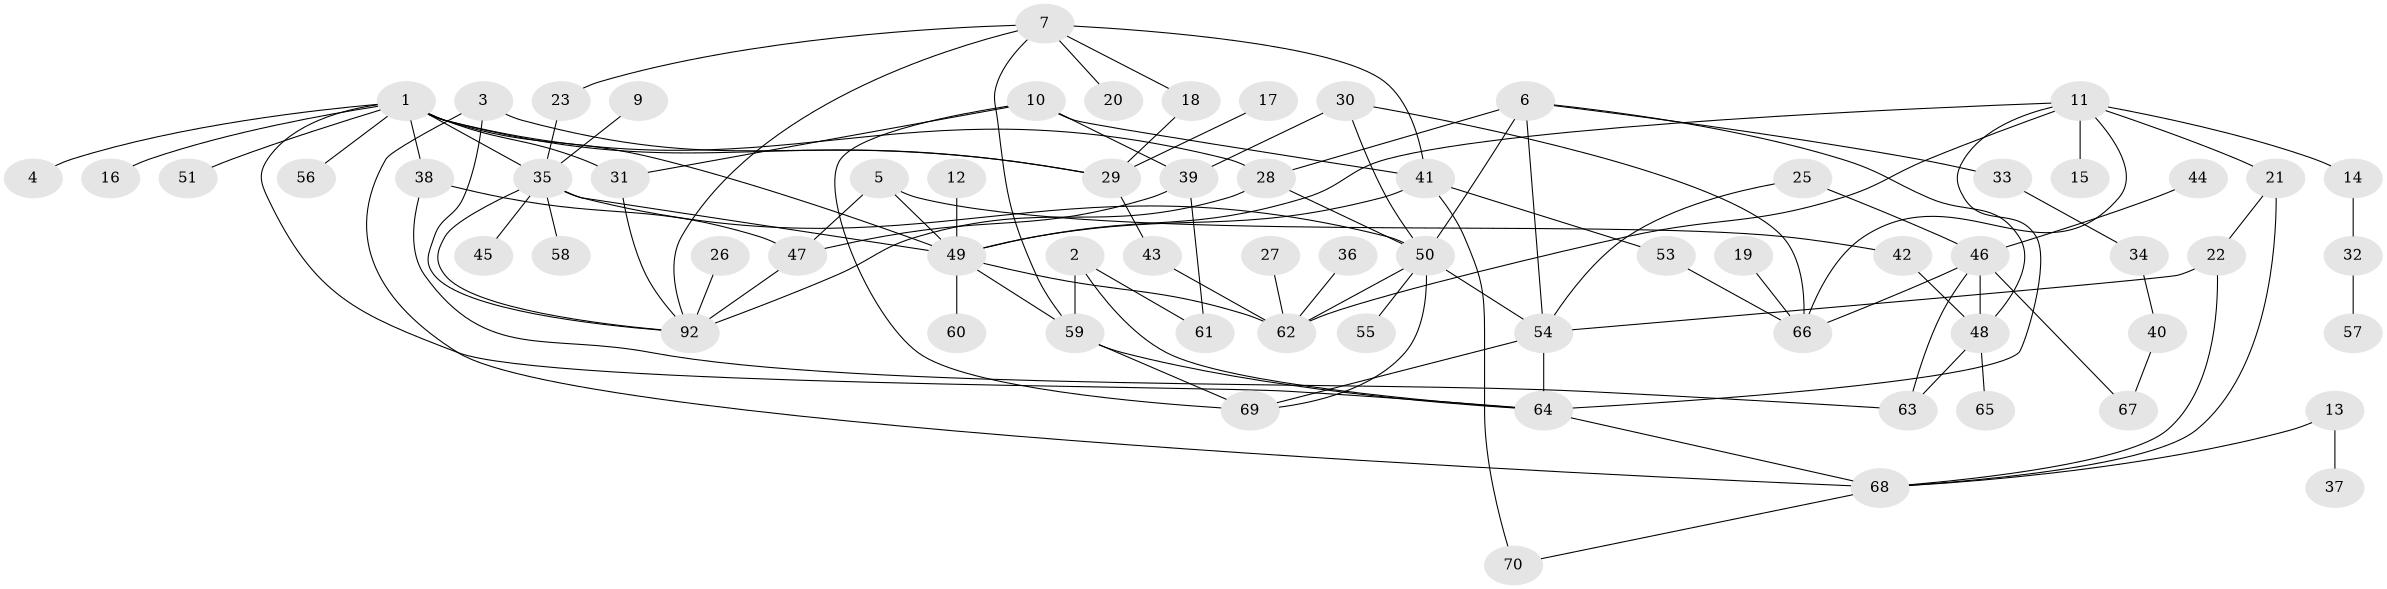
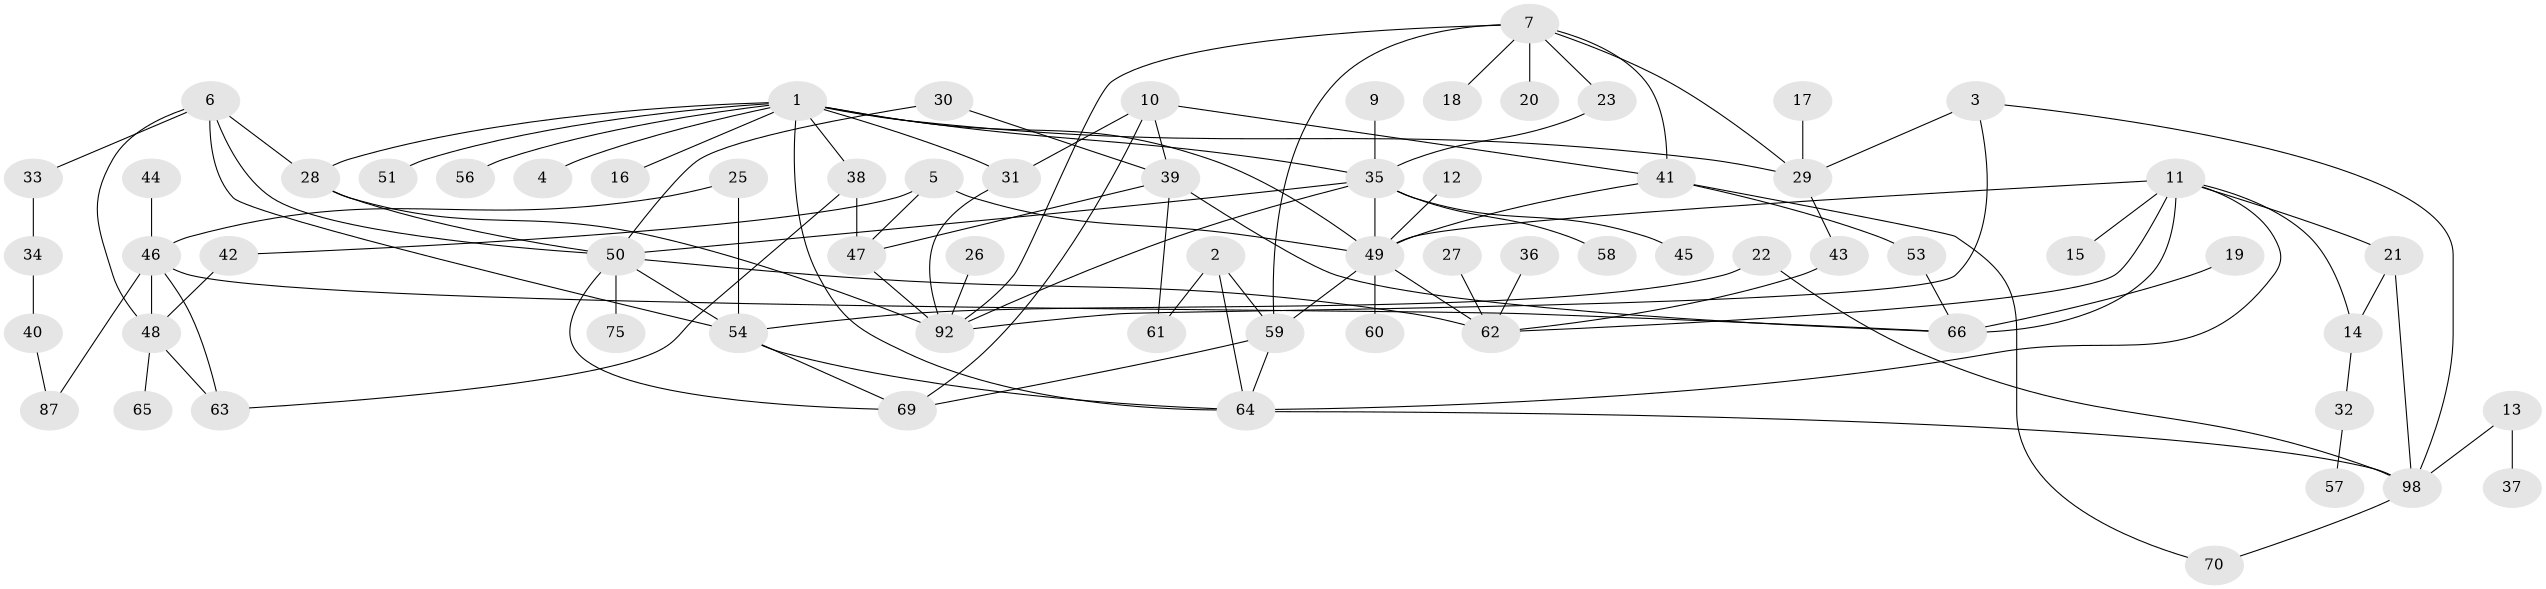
edge "18" -- "29": now "7" -- "29"
edge "30" -- "66": now "39" -- "66"
edge "21" -- "22": now "21" -- "14"
node "55": label "55" -> "75"
node "67": label "67" -> "87"
node "68": label "68" -> "98"
